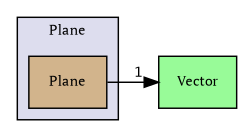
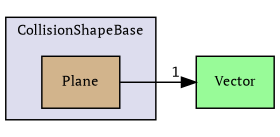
cluster "Plane": label "Plane" -> "CollisionShapeBase"
